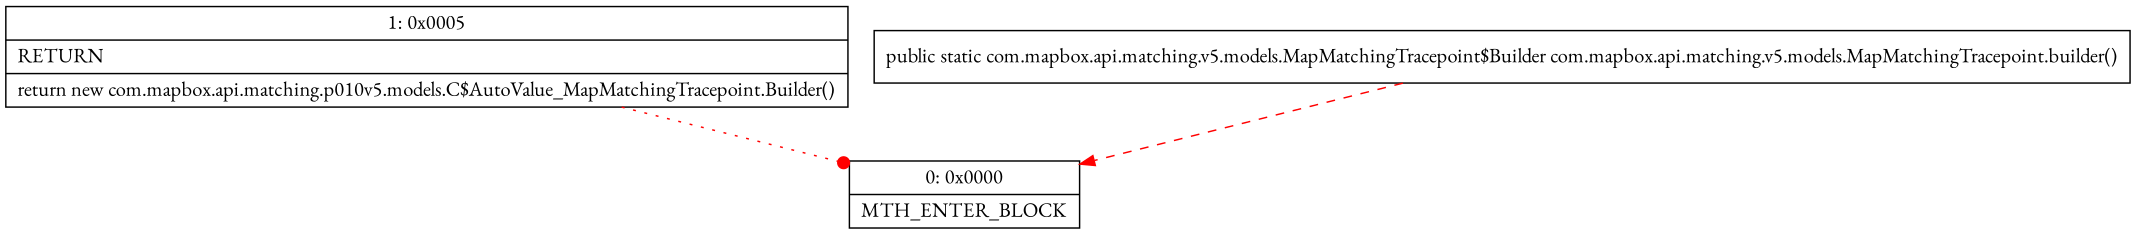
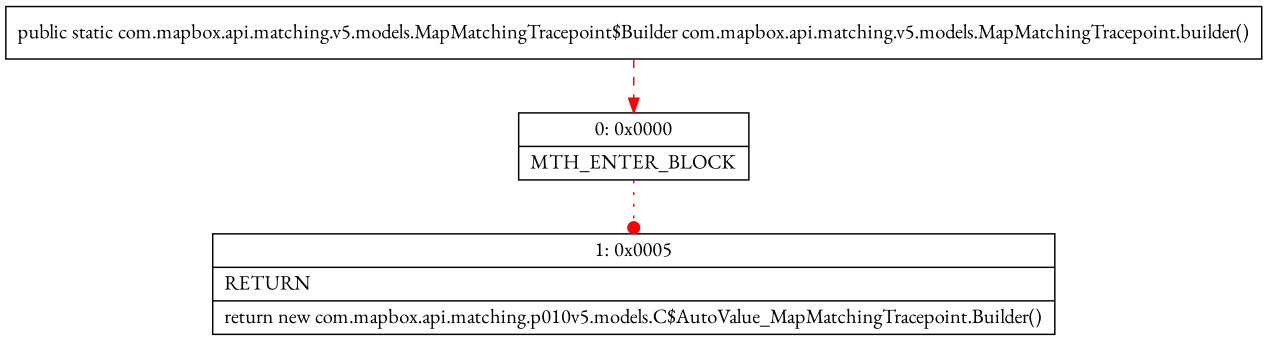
edge "1: 0x0005" -> "0: 0x0000": reversed
